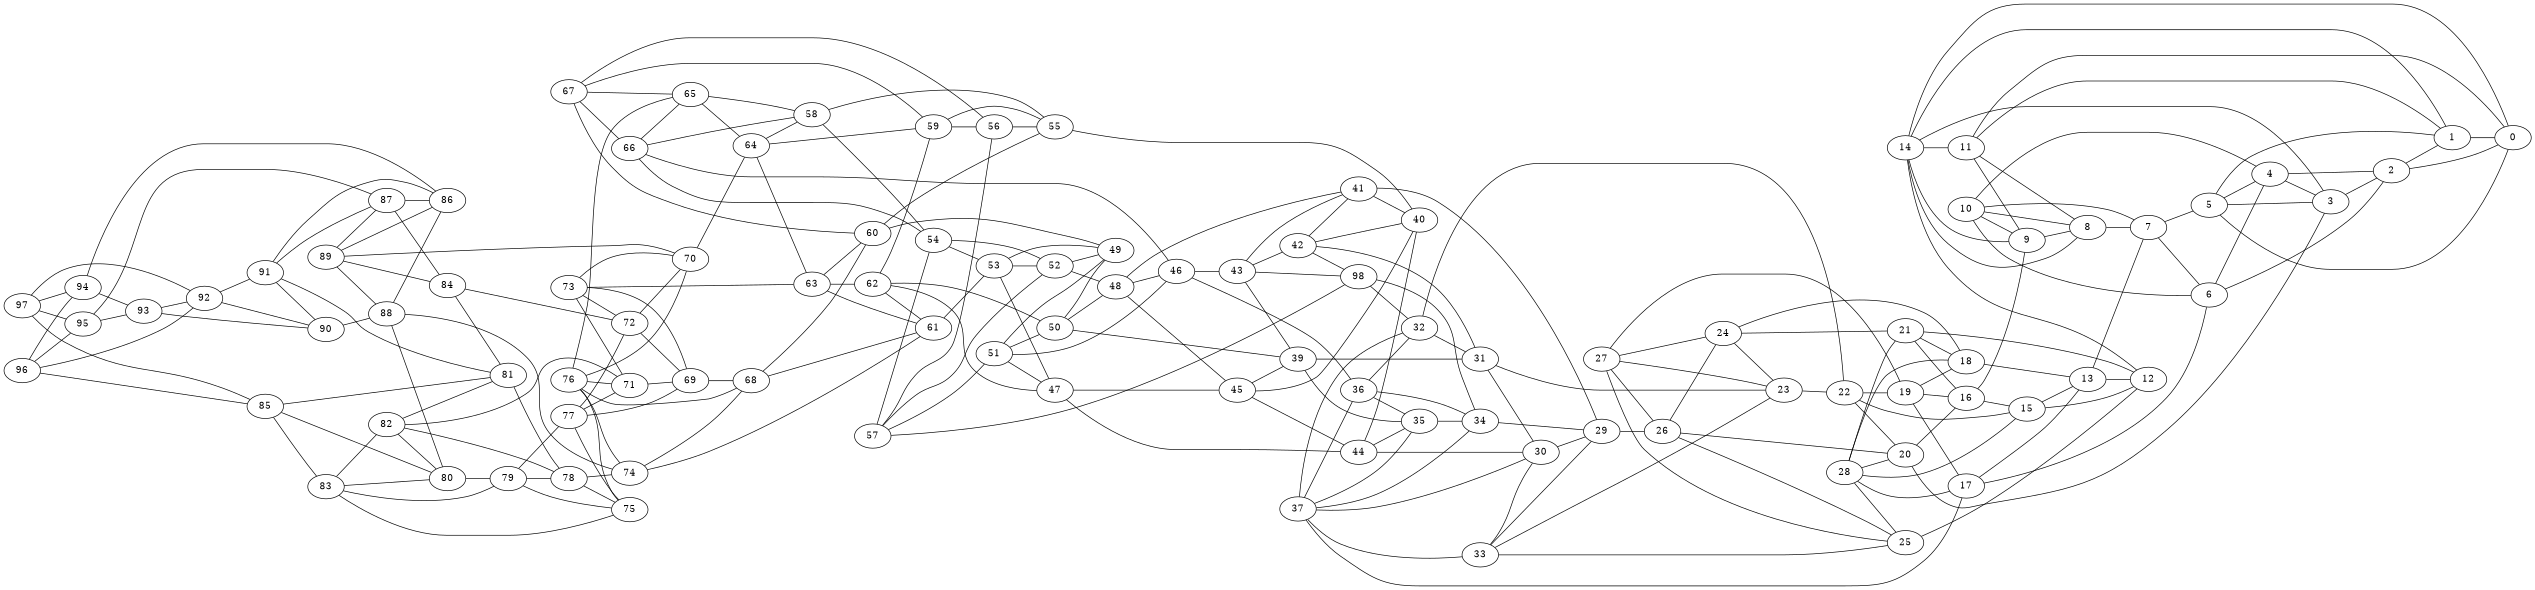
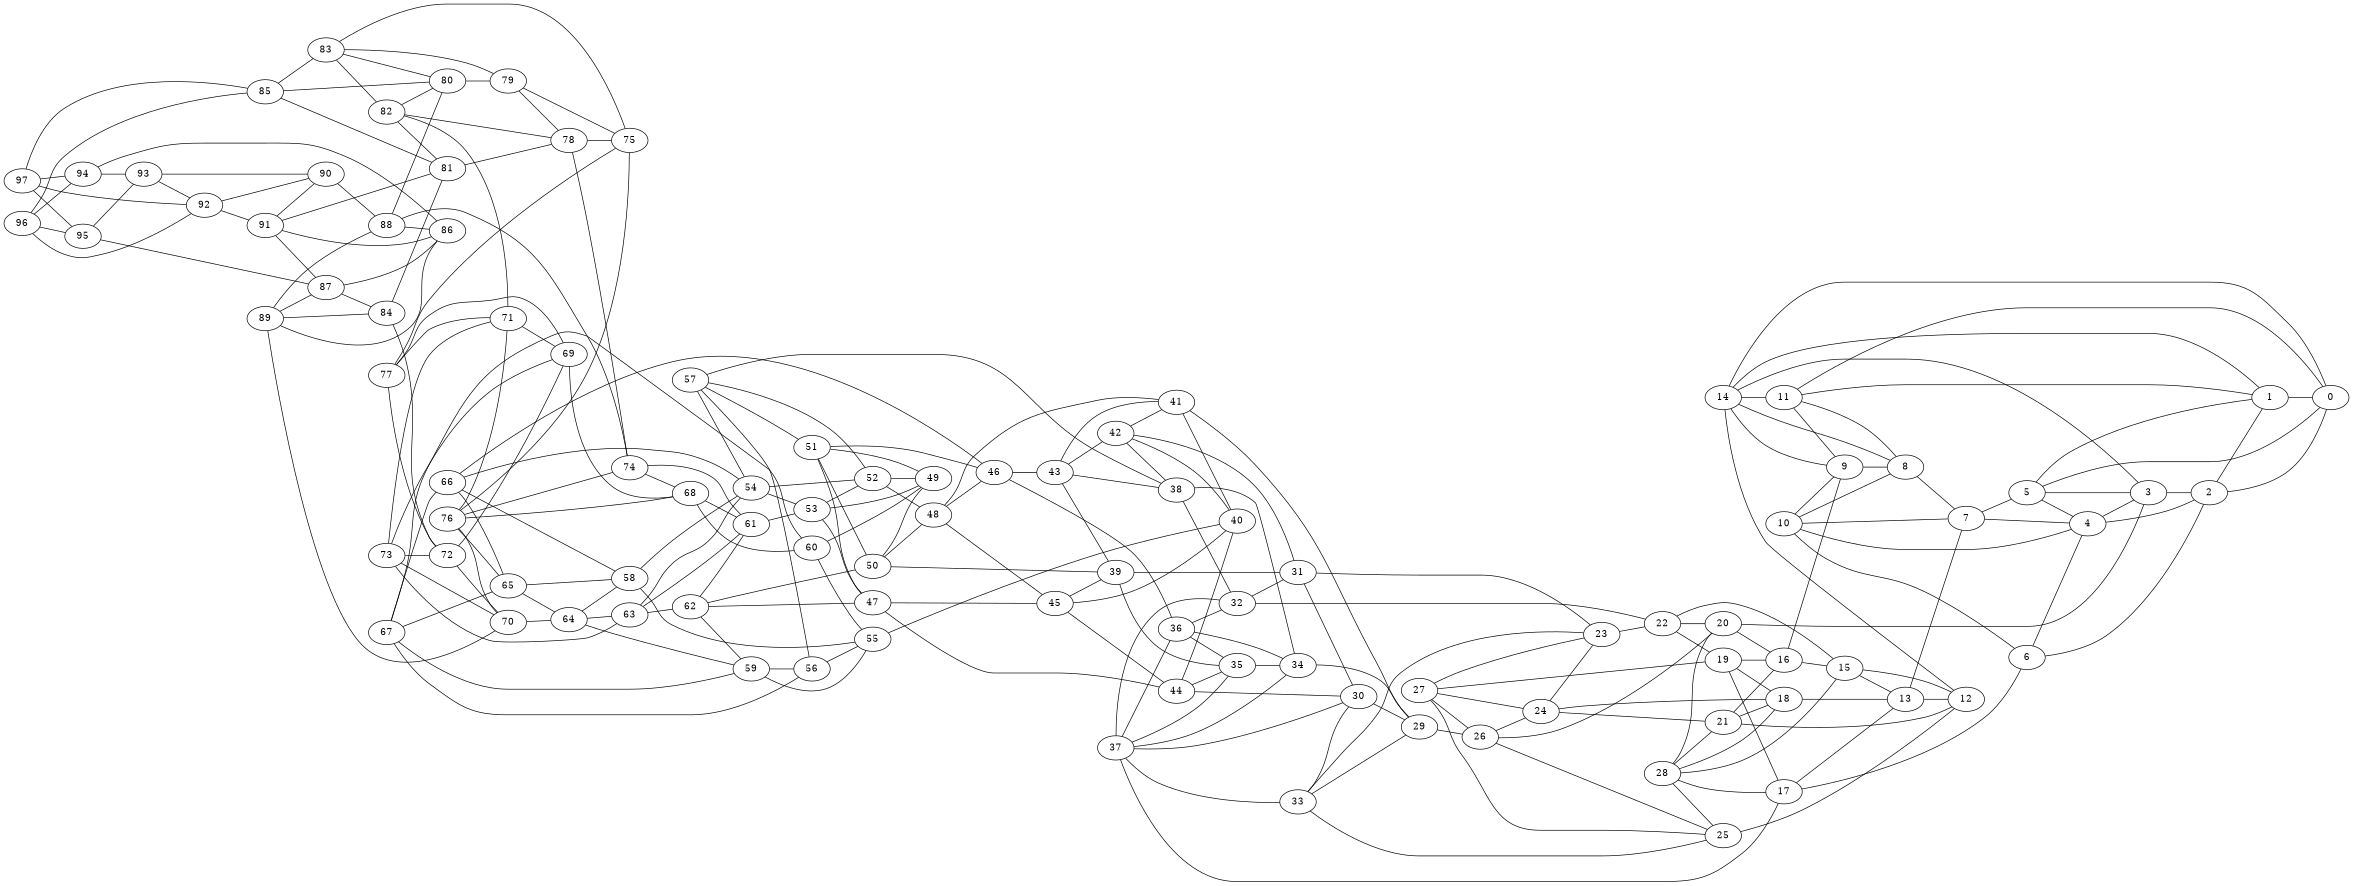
edge "60" -- "63": now "54" -- "63"
edge "7" -- "6": now "7" -- "4"
node "98": label "98" -> "38"
edge "77" -- "79": removed
